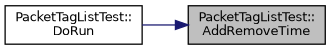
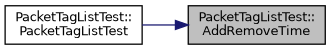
node "PacketTagListTest:: DoRun": label "PacketTagListTest:: DoRun" -> "PacketTagListTest:: PacketTagListTest"
